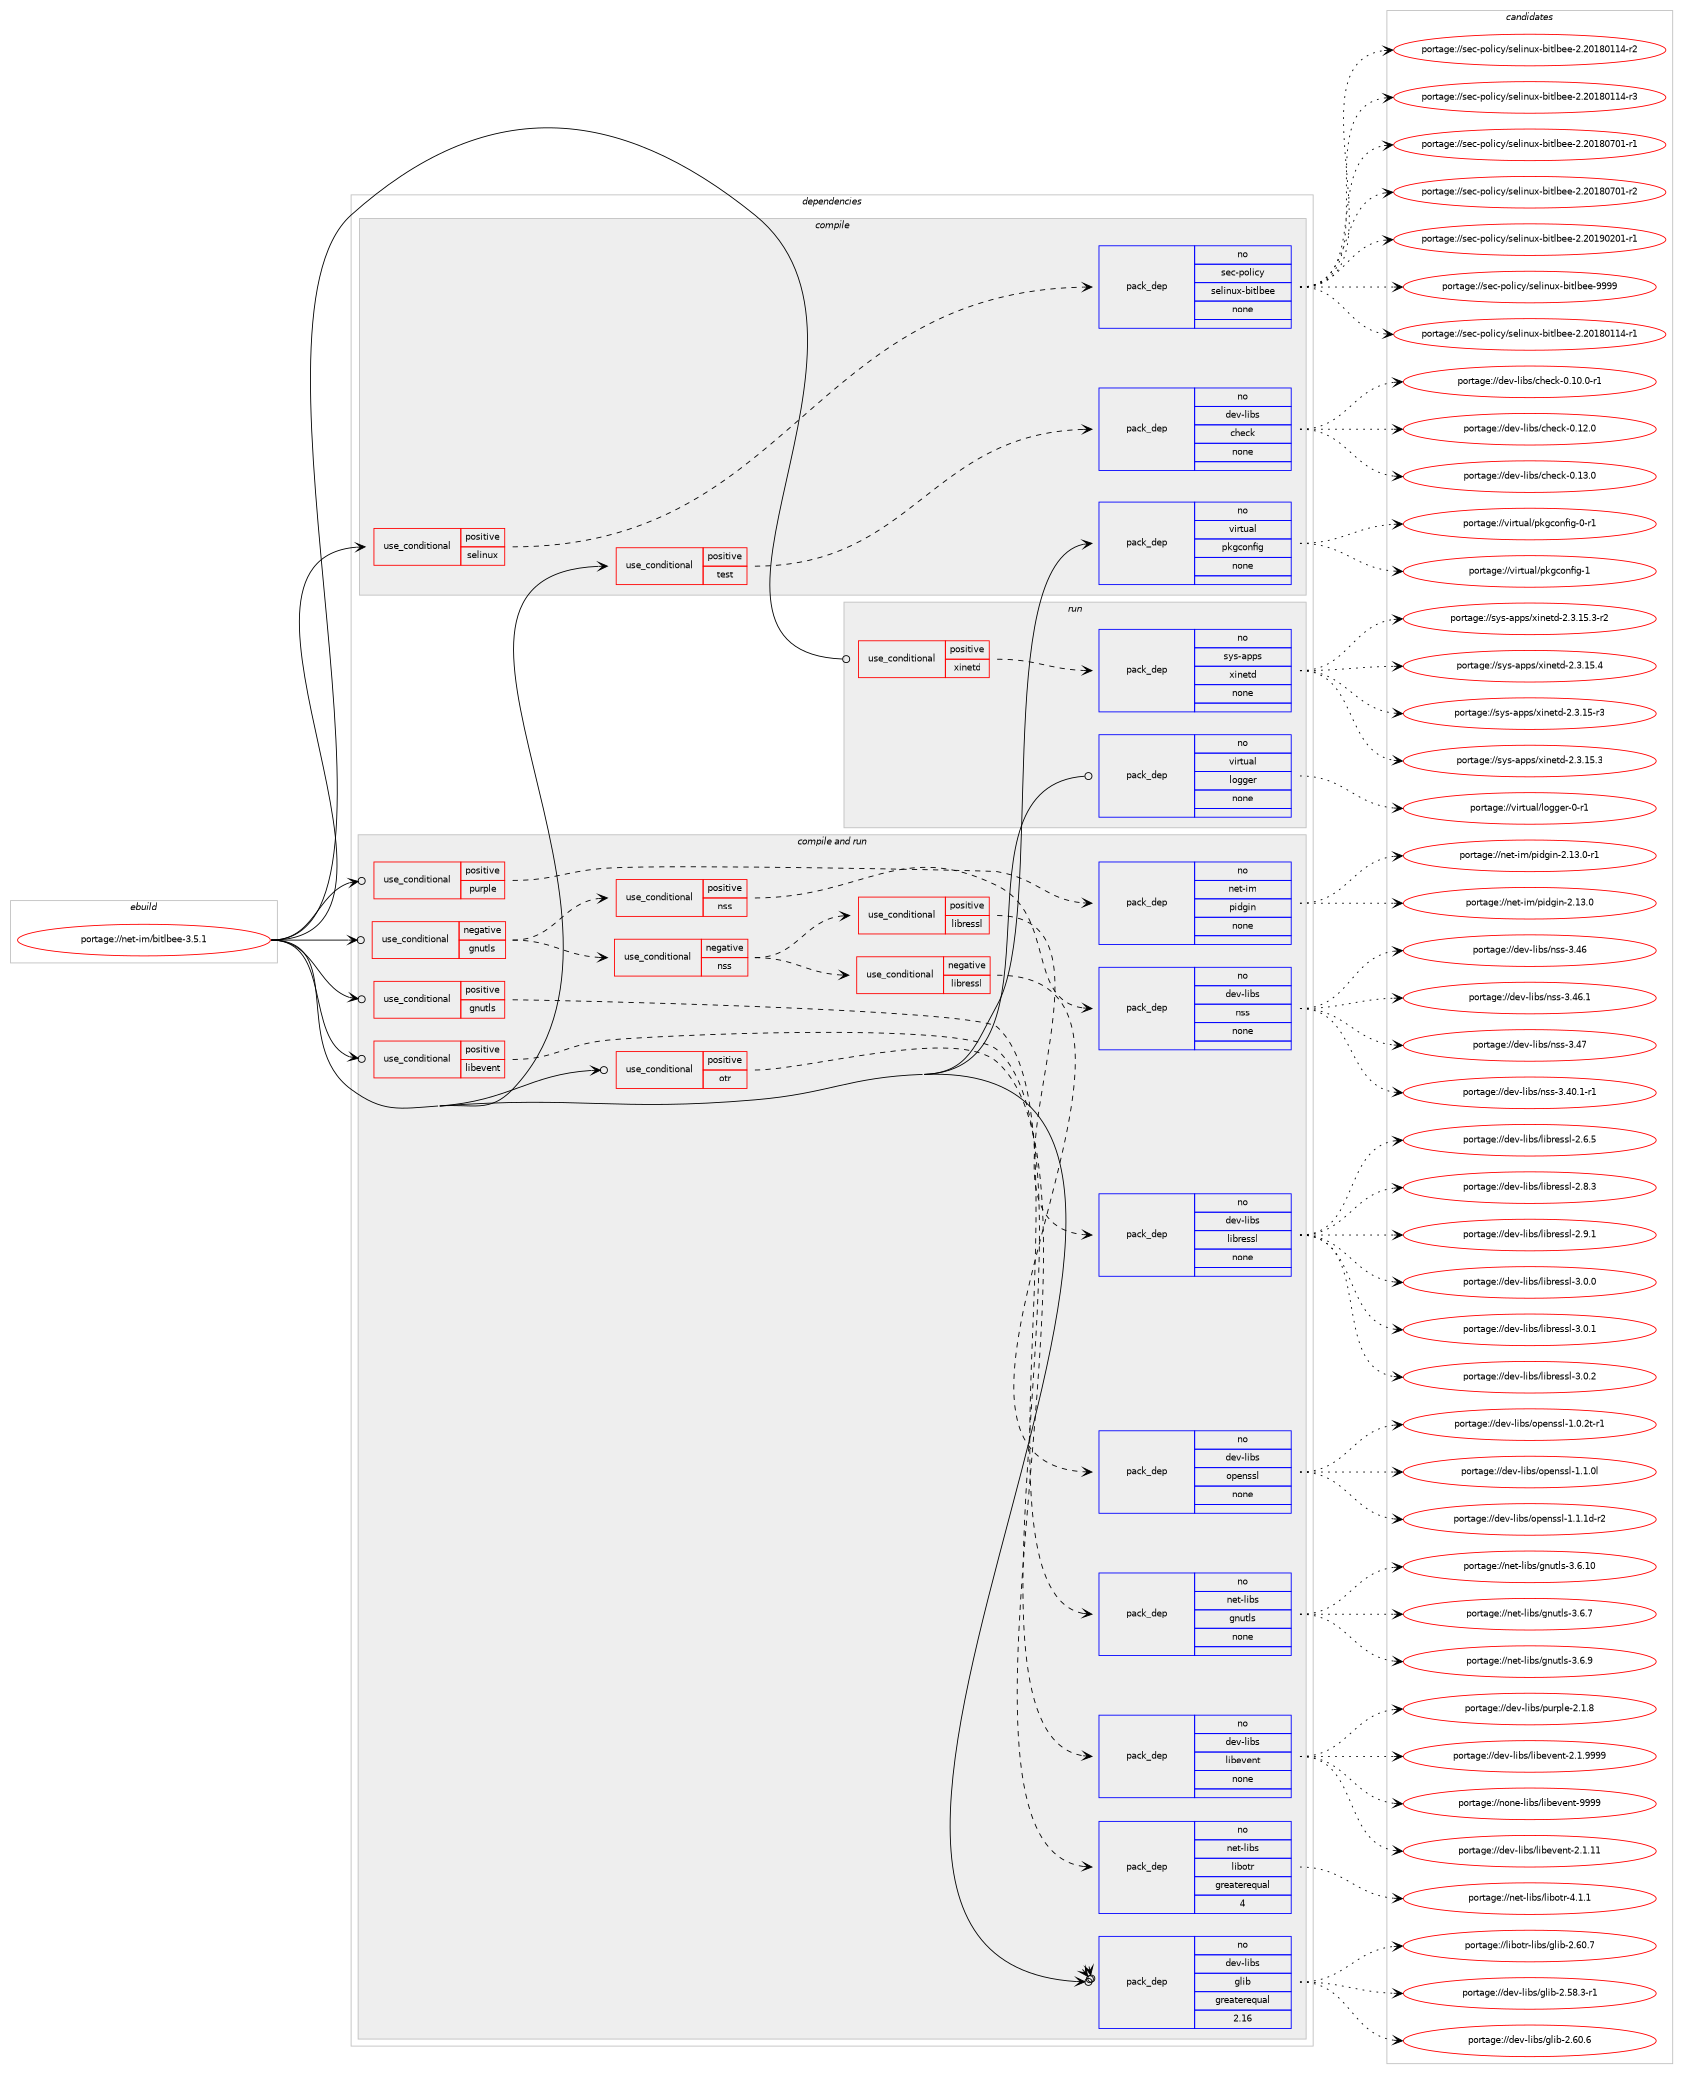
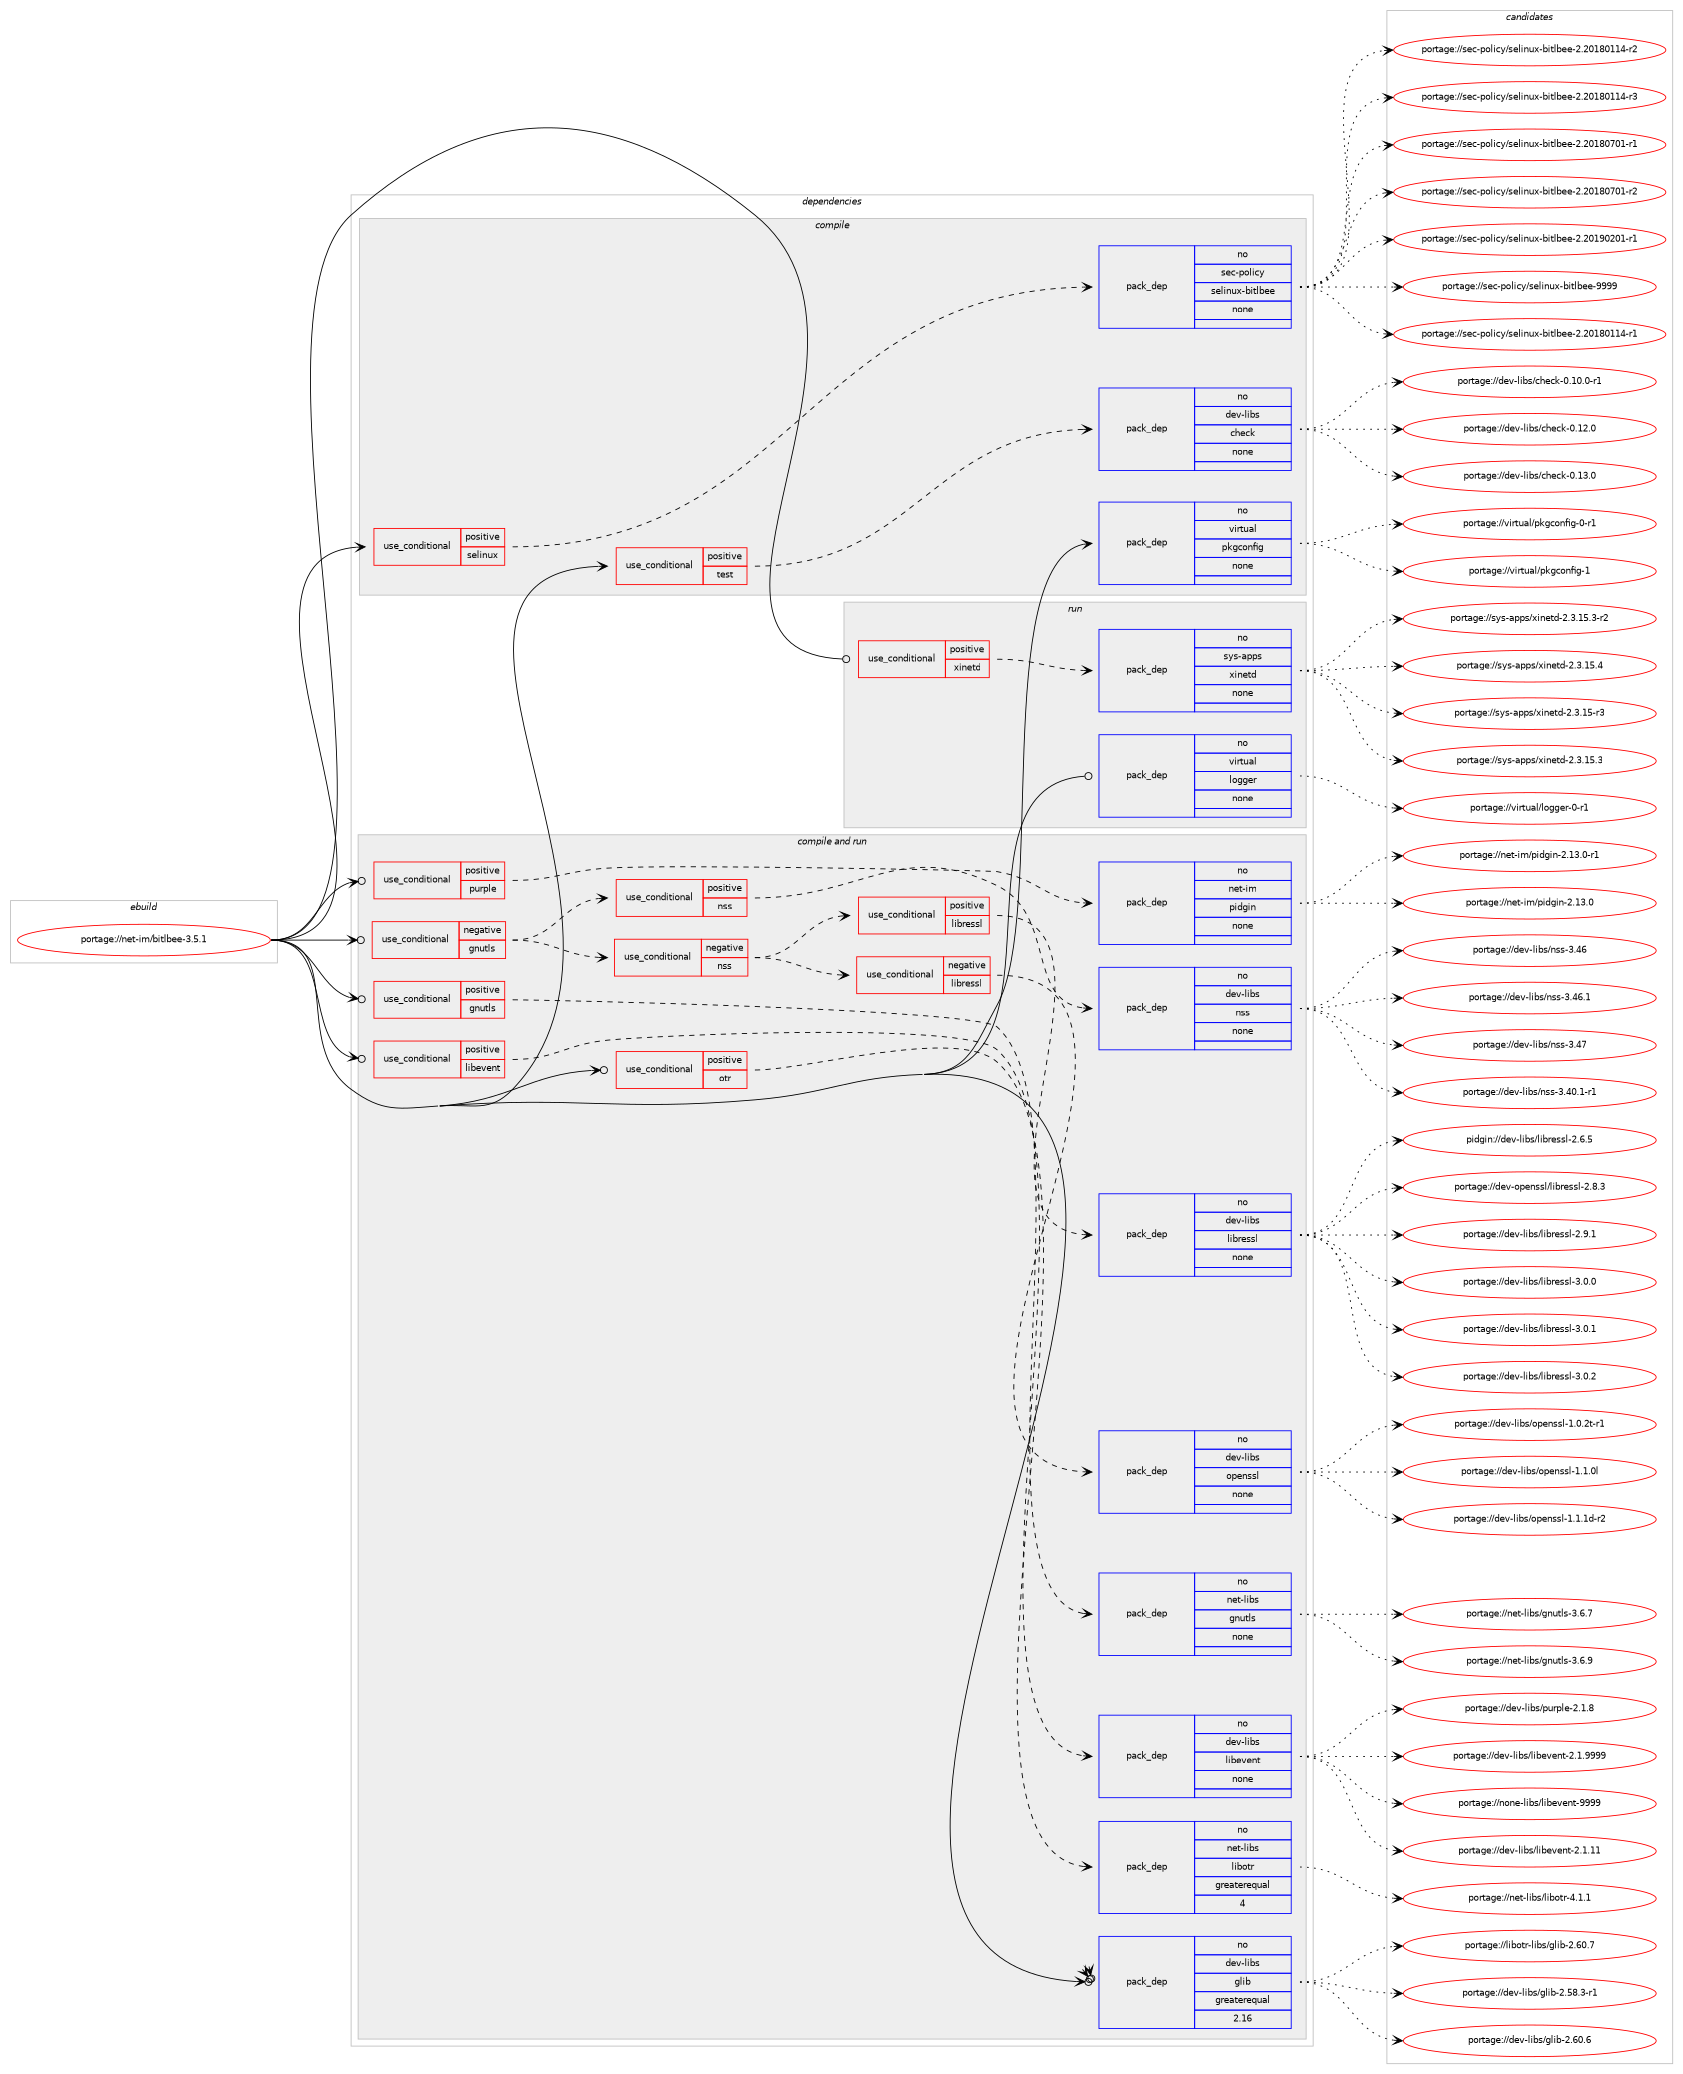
node "portage://dev-libs/libressl-2.6.5": label "portage://dev-libs/libressl-2.6.5" -> "pidgin://dev-libs/libressl-2.6.5"
node "portage://dev-libs/libressl-2.8.3": label "portage://dev-libs/libressl-2.8.3" -> "portage://dev-openssl/libressl-2.8.3"
node "portage://net-libs/gnutls-3.6.10": removed
